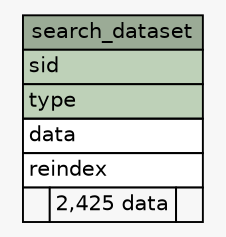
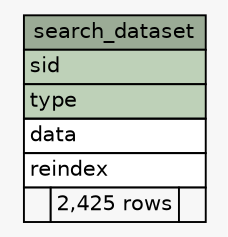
node "search_dataset": text "2,425 data" -> "2,425 rows"
